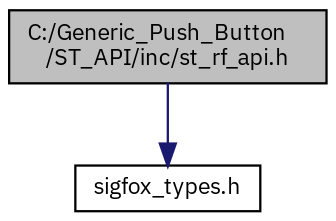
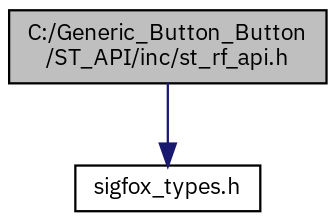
node "C:/Generic_Push_Button /ST_API/inc/st_rf_api.h": label "C:/Generic_Push_Button /ST_API/inc/st_rf_api.h" -> "C:/Generic_Button_Button /ST_API/inc/st_rf_api.h"
